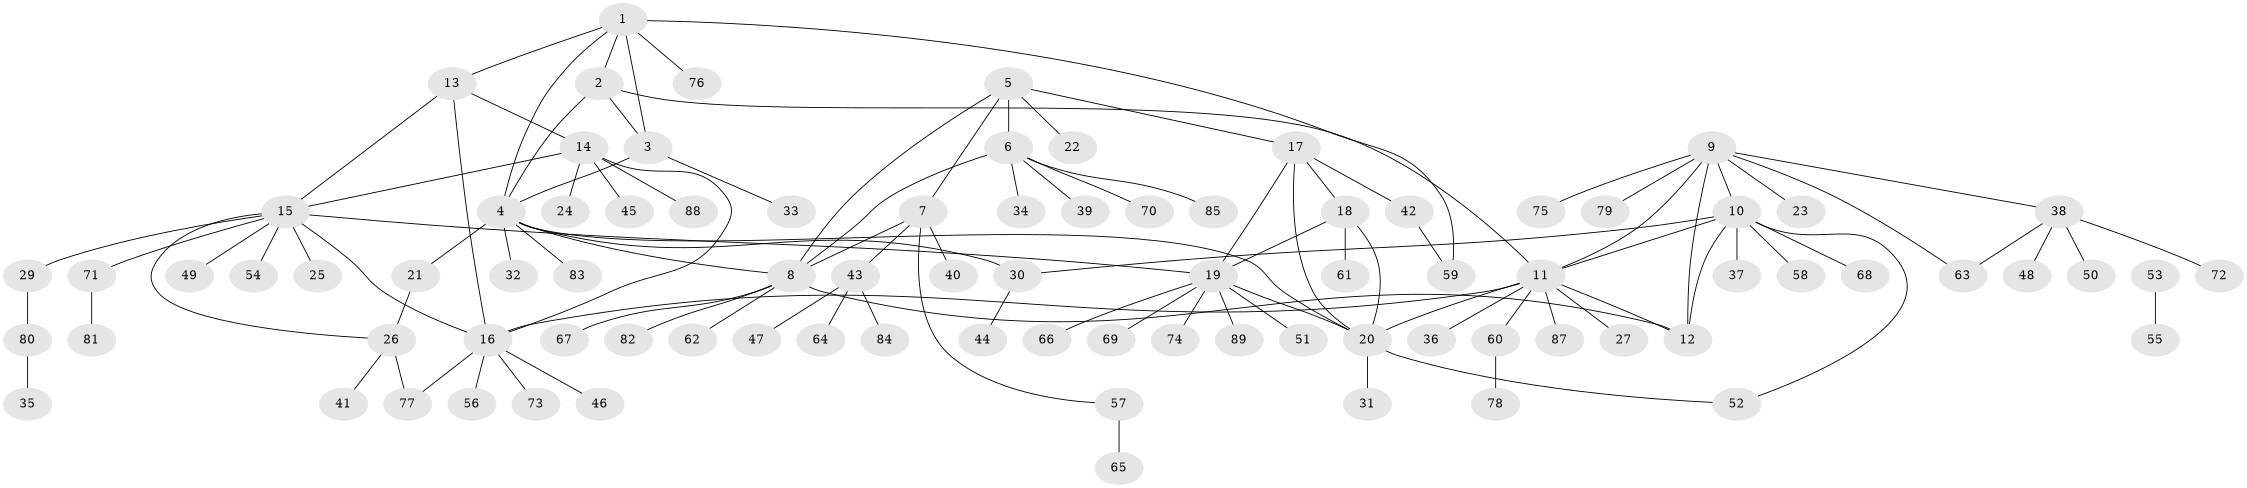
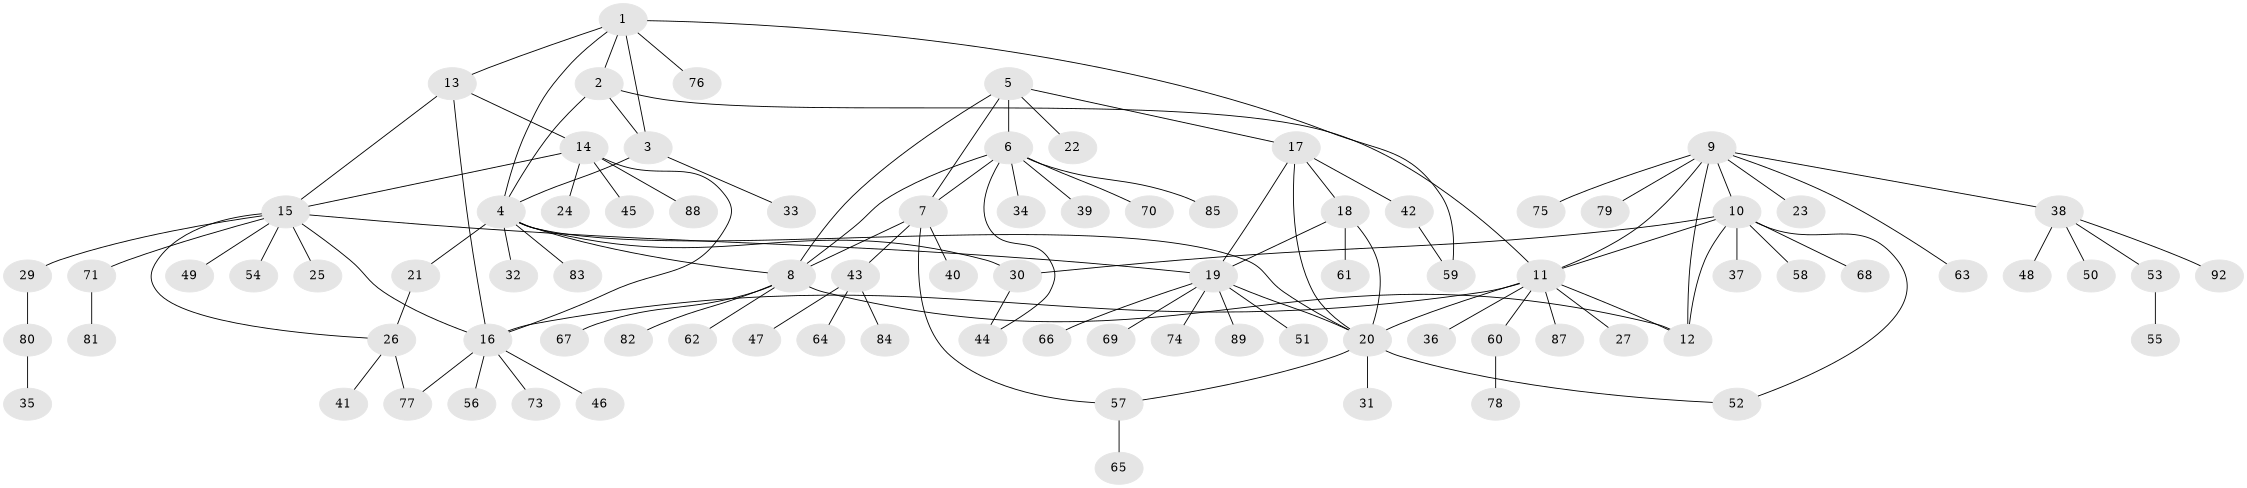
edge "6" -- "7": added
edge "38" -- "63": now "38" -- "53"
edge "6" -- "44": added
node "72": label "72" -> "92"
edge "20" -- "57": added
